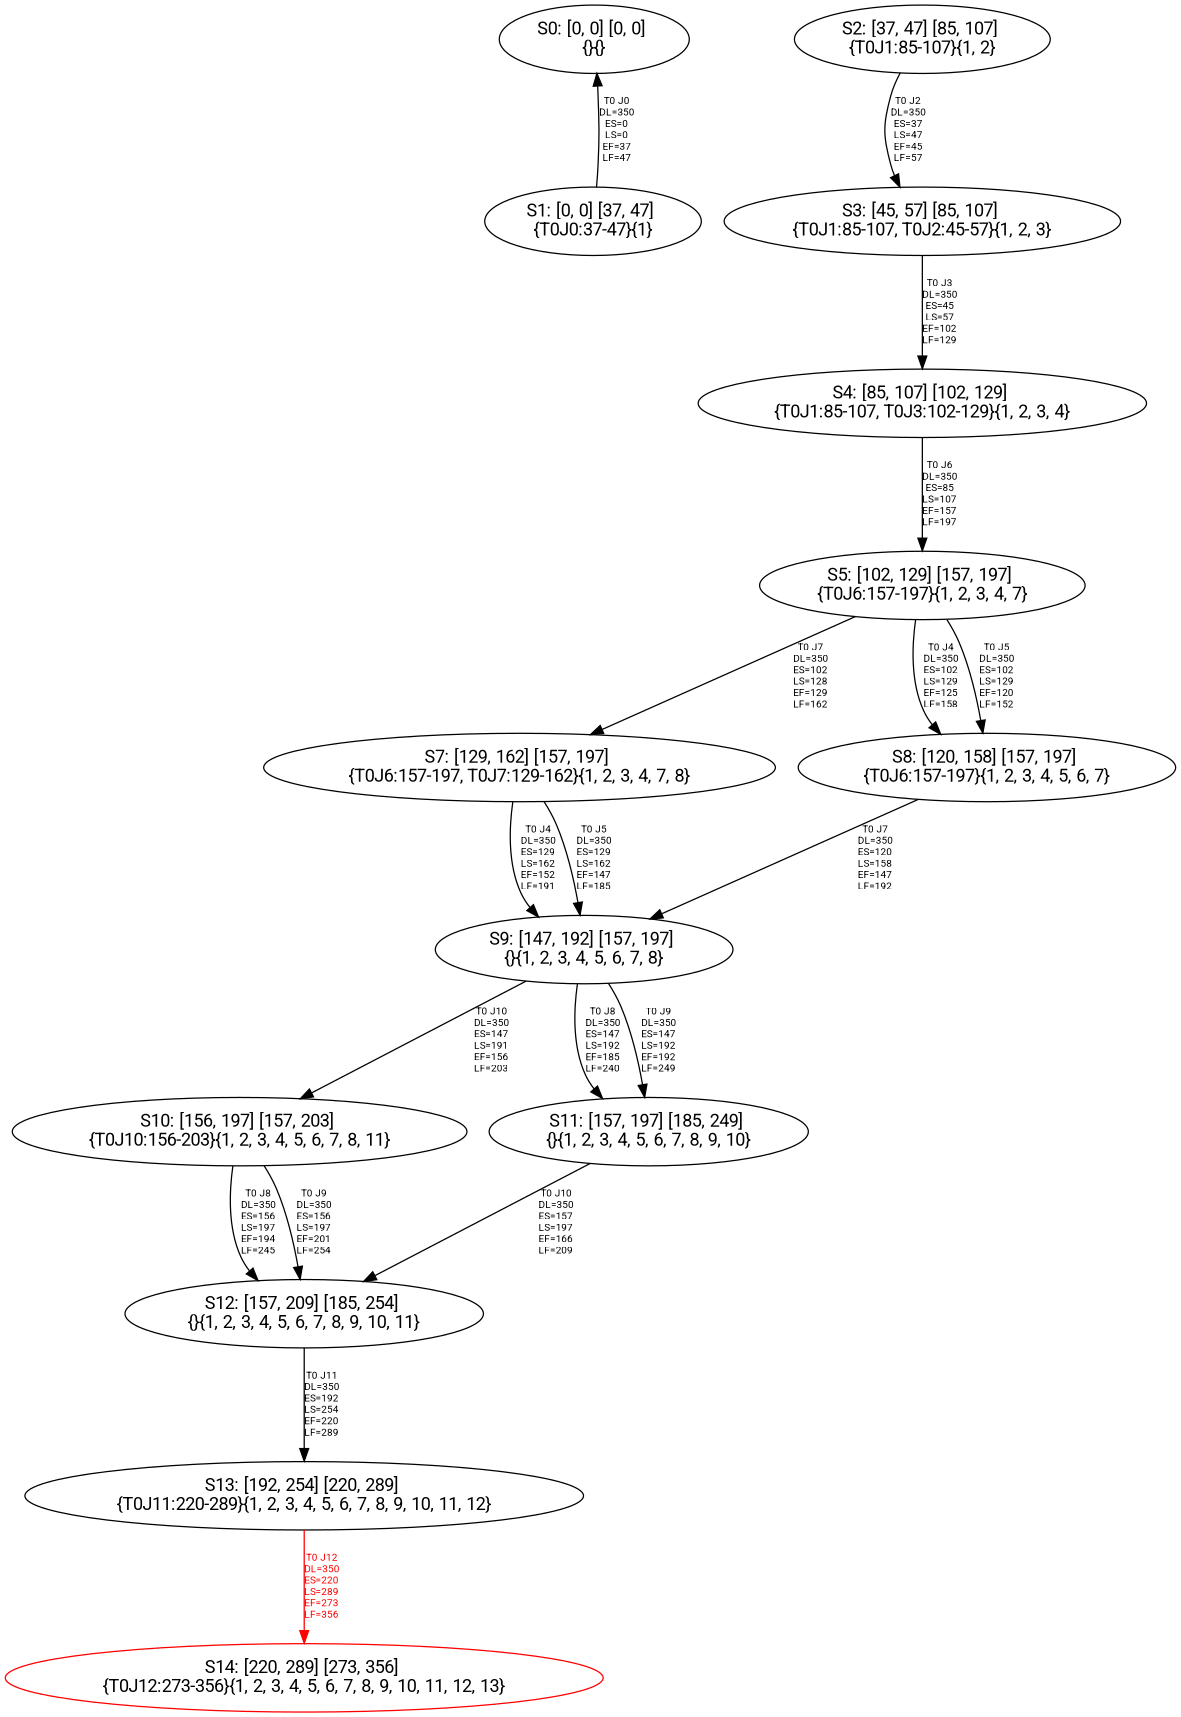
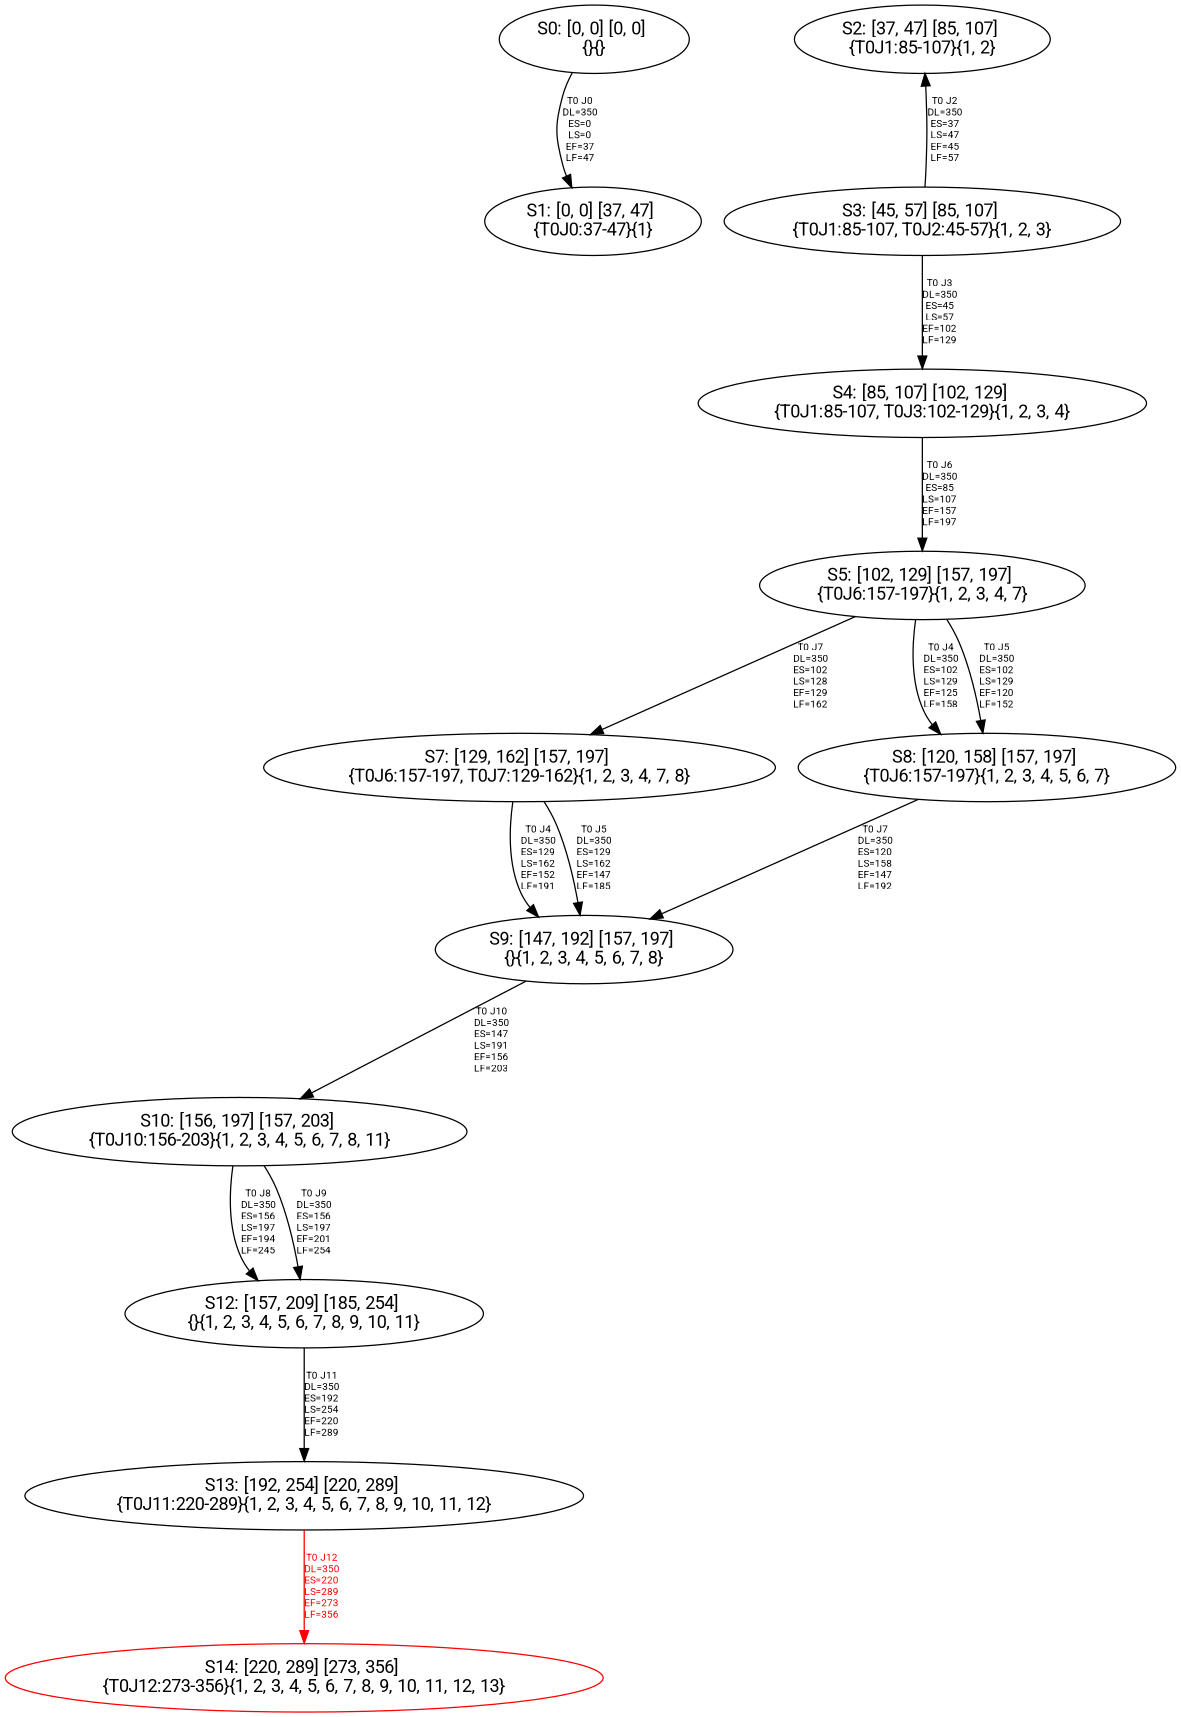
edge "S2: [37, 47] [85, 107] {T0J1:85-107}{1, 2}" -> "S3: [45, 57] [85, 107] {T0J1:85-107, T0J2:45-57}{1, 2, 3}": reversed
edge "S1: [0, 0] [37, 47] {T0J0:37-47}{1}" -> "S0: [0, 0] [0, 0] {}{}": reversed
node "S11: [157, 197] [185, 249] {}{1, 2, 3, 4, 5, 6, 7, 8, 9, 10}": removed
